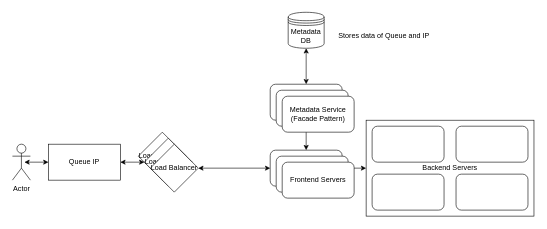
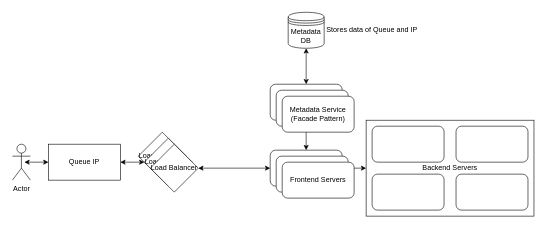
node "Stores data of Queue and IP": moved (384, 36) -> (372, 30)
